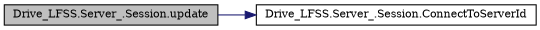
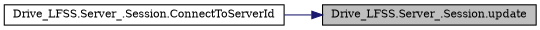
edge "Drive_LFSS.Server_.Session.update" -> "Drive_LFSS.Server_.Session.ConnectToServerId": reversed
